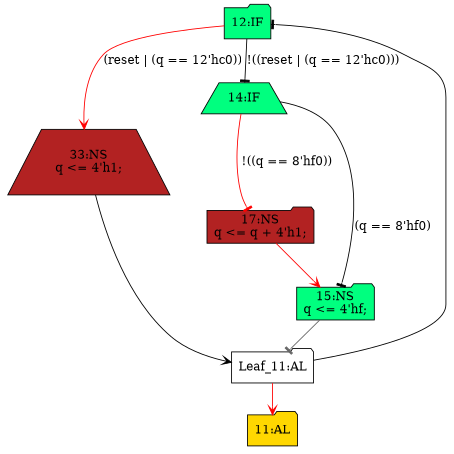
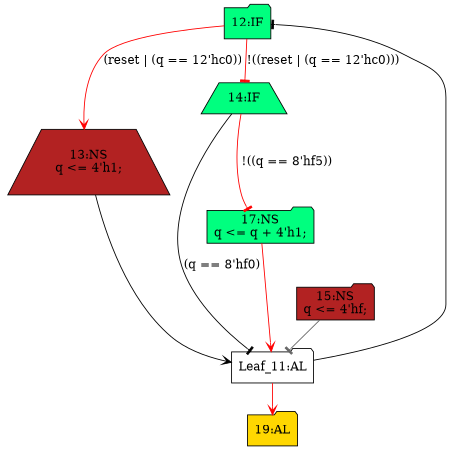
edge "12:IF" -> "14:IF": color black -> red
node "33:NS q <= 4'h1;": label "33:NS q <= 4'h1;" -> "13:NS q <= 4'h1;"
edge "14:IF" -> "17:NS q <= q + 4'h1;": label "!((q == 8'hf0))" -> "!((q == 8'hf5))"
edge "14:IF" -> "15:NS q <= 4'hf;": now "14:IF" -> "Leaf_11:AL"
node "17:NS q <= q + 4'h1;": fillcolor firebrick -> springgreen
edge "17:NS q <= q + 4'h1;" -> "15:NS q <= 4'hf;": now "17:NS q <= q + 4'h1;" -> "Leaf_11:AL"
node "15:NS q <= 4'hf;": fillcolor springgreen -> firebrick
node "11:AL": label "11:AL" -> "19:AL"
